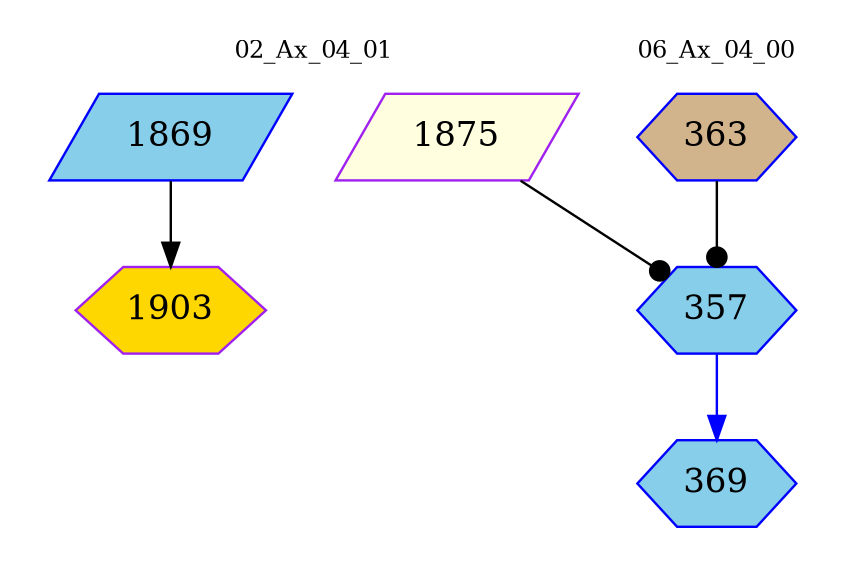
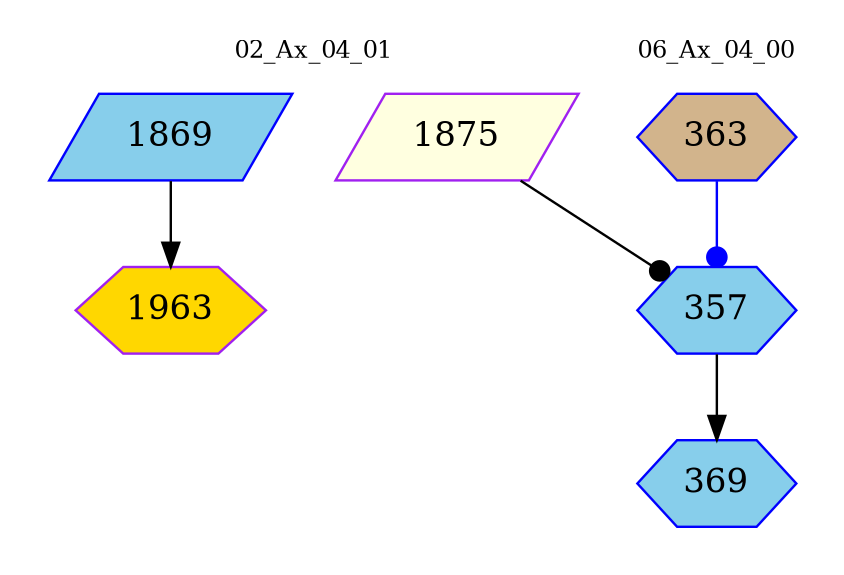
edge "363" -> "357": color black -> blue
node "1903": label "1903" -> "1963"
edge "357" -> "369": color blue -> black
